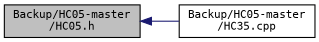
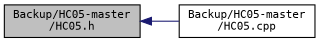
node "Backup/HC05-master /HC35.cpp": label "Backup/HC05-master /HC35.cpp" -> "Backup/HC05-master /HC05.cpp"
